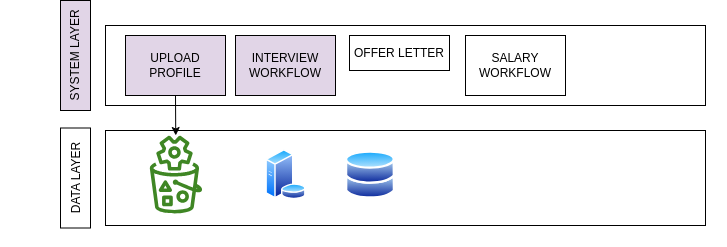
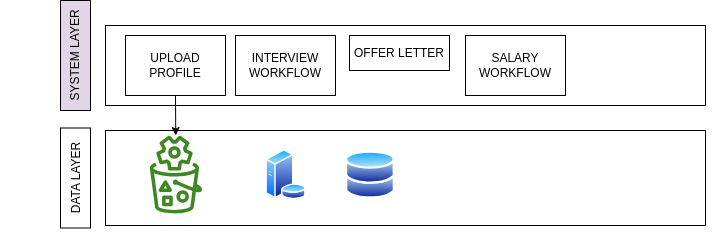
node "UPLOAD PROFILE": fillcolor #e1d5e7 -> #ffffff
node "INTERVIEW WORKFLOW": fillcolor #e1d5e7 -> #ffffff
